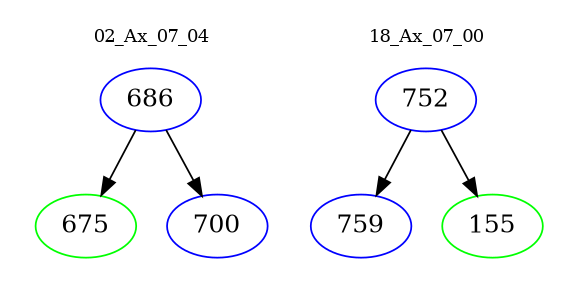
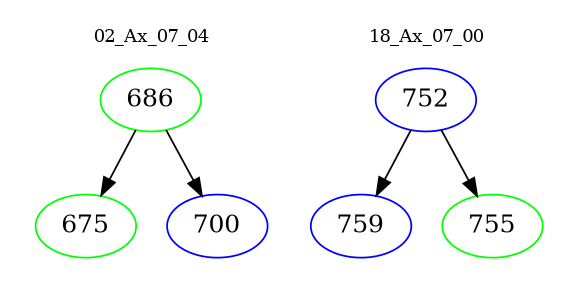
node "686": color blue -> green
node "155": label "155" -> "755"
